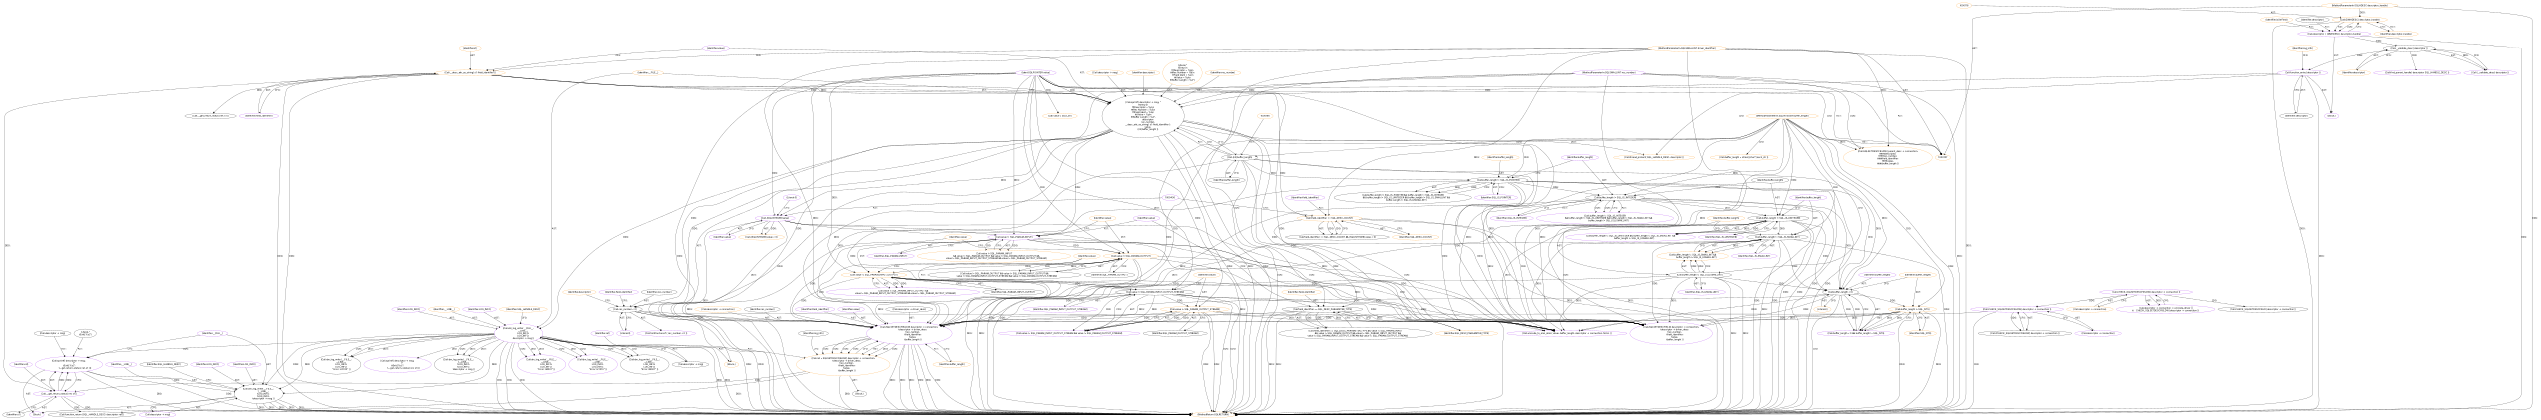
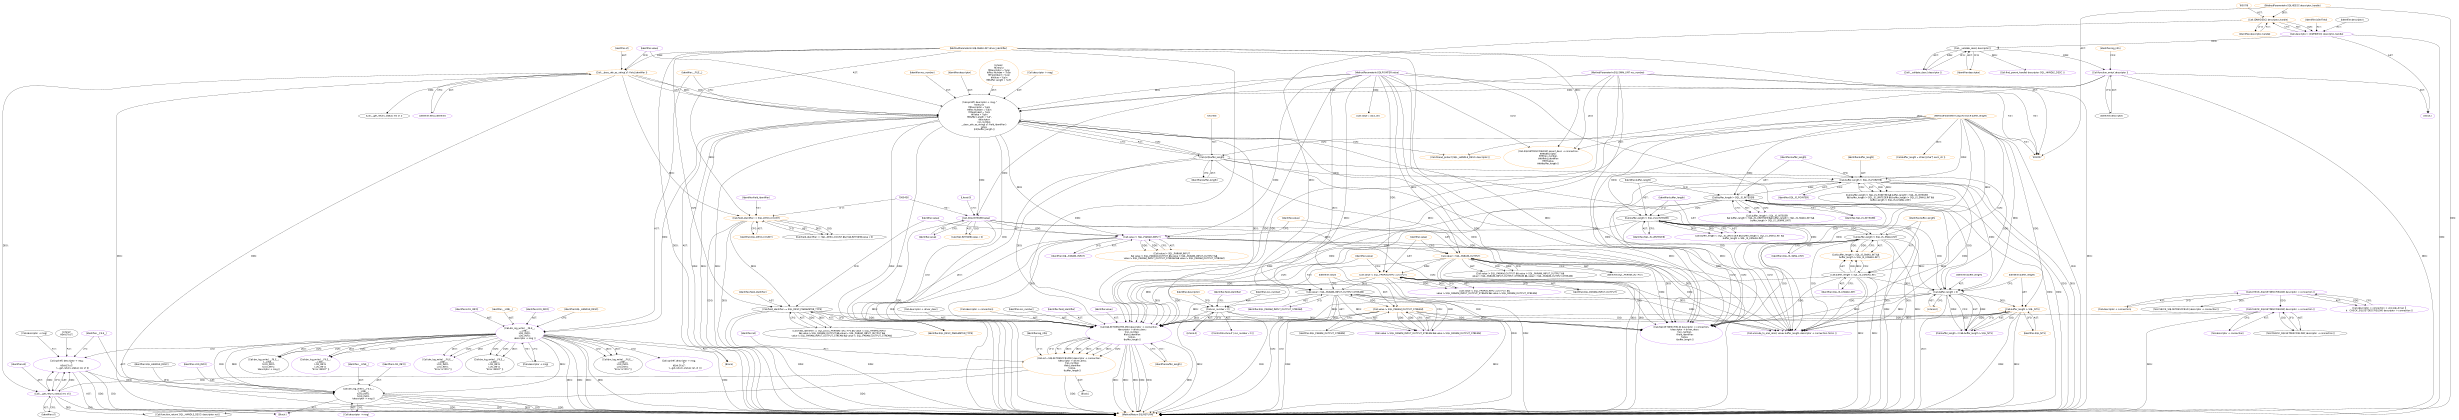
node "(Ident,SQLPOINTER value)": label "(Ident,SQLPOINTER value)" -> "(MethodParameterIn,SQLPOINTER value)"
edge "(Call,(DMHDESC) descriptor_handle)" -> "(MethodReturn,SQLRETURN)": now "(Call,(DMHDESC) descriptor_handle)" -> "(Call,value != SQL_PARAM_INPUT_OUTPUT_STREAM)"
